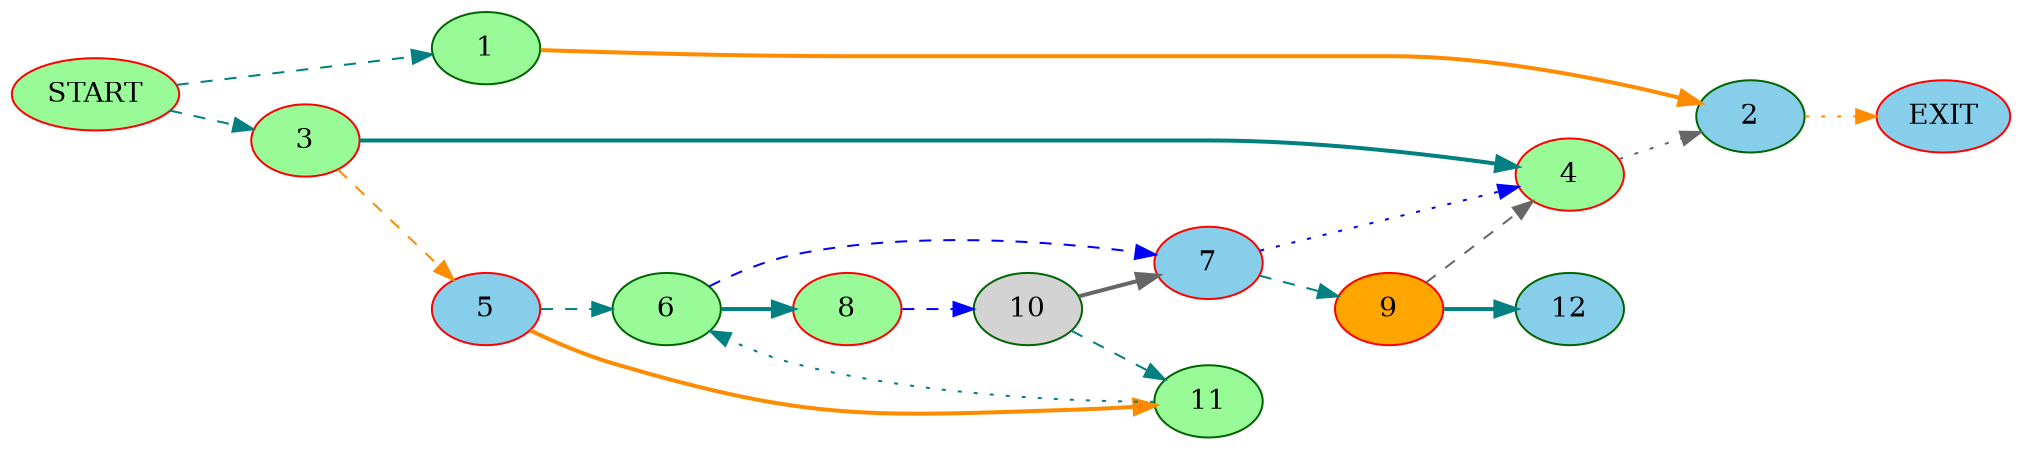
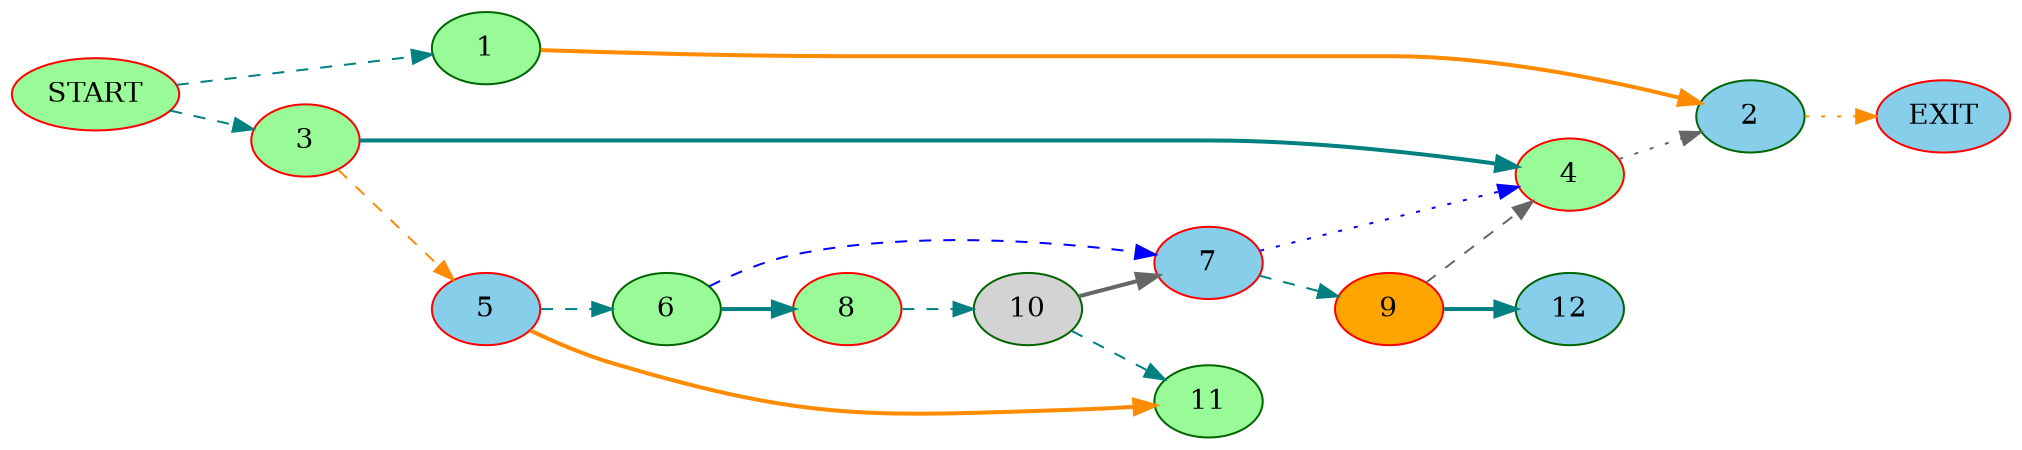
edge "8" -> "10": color blue -> teal
edge "11" -> "6": removed
